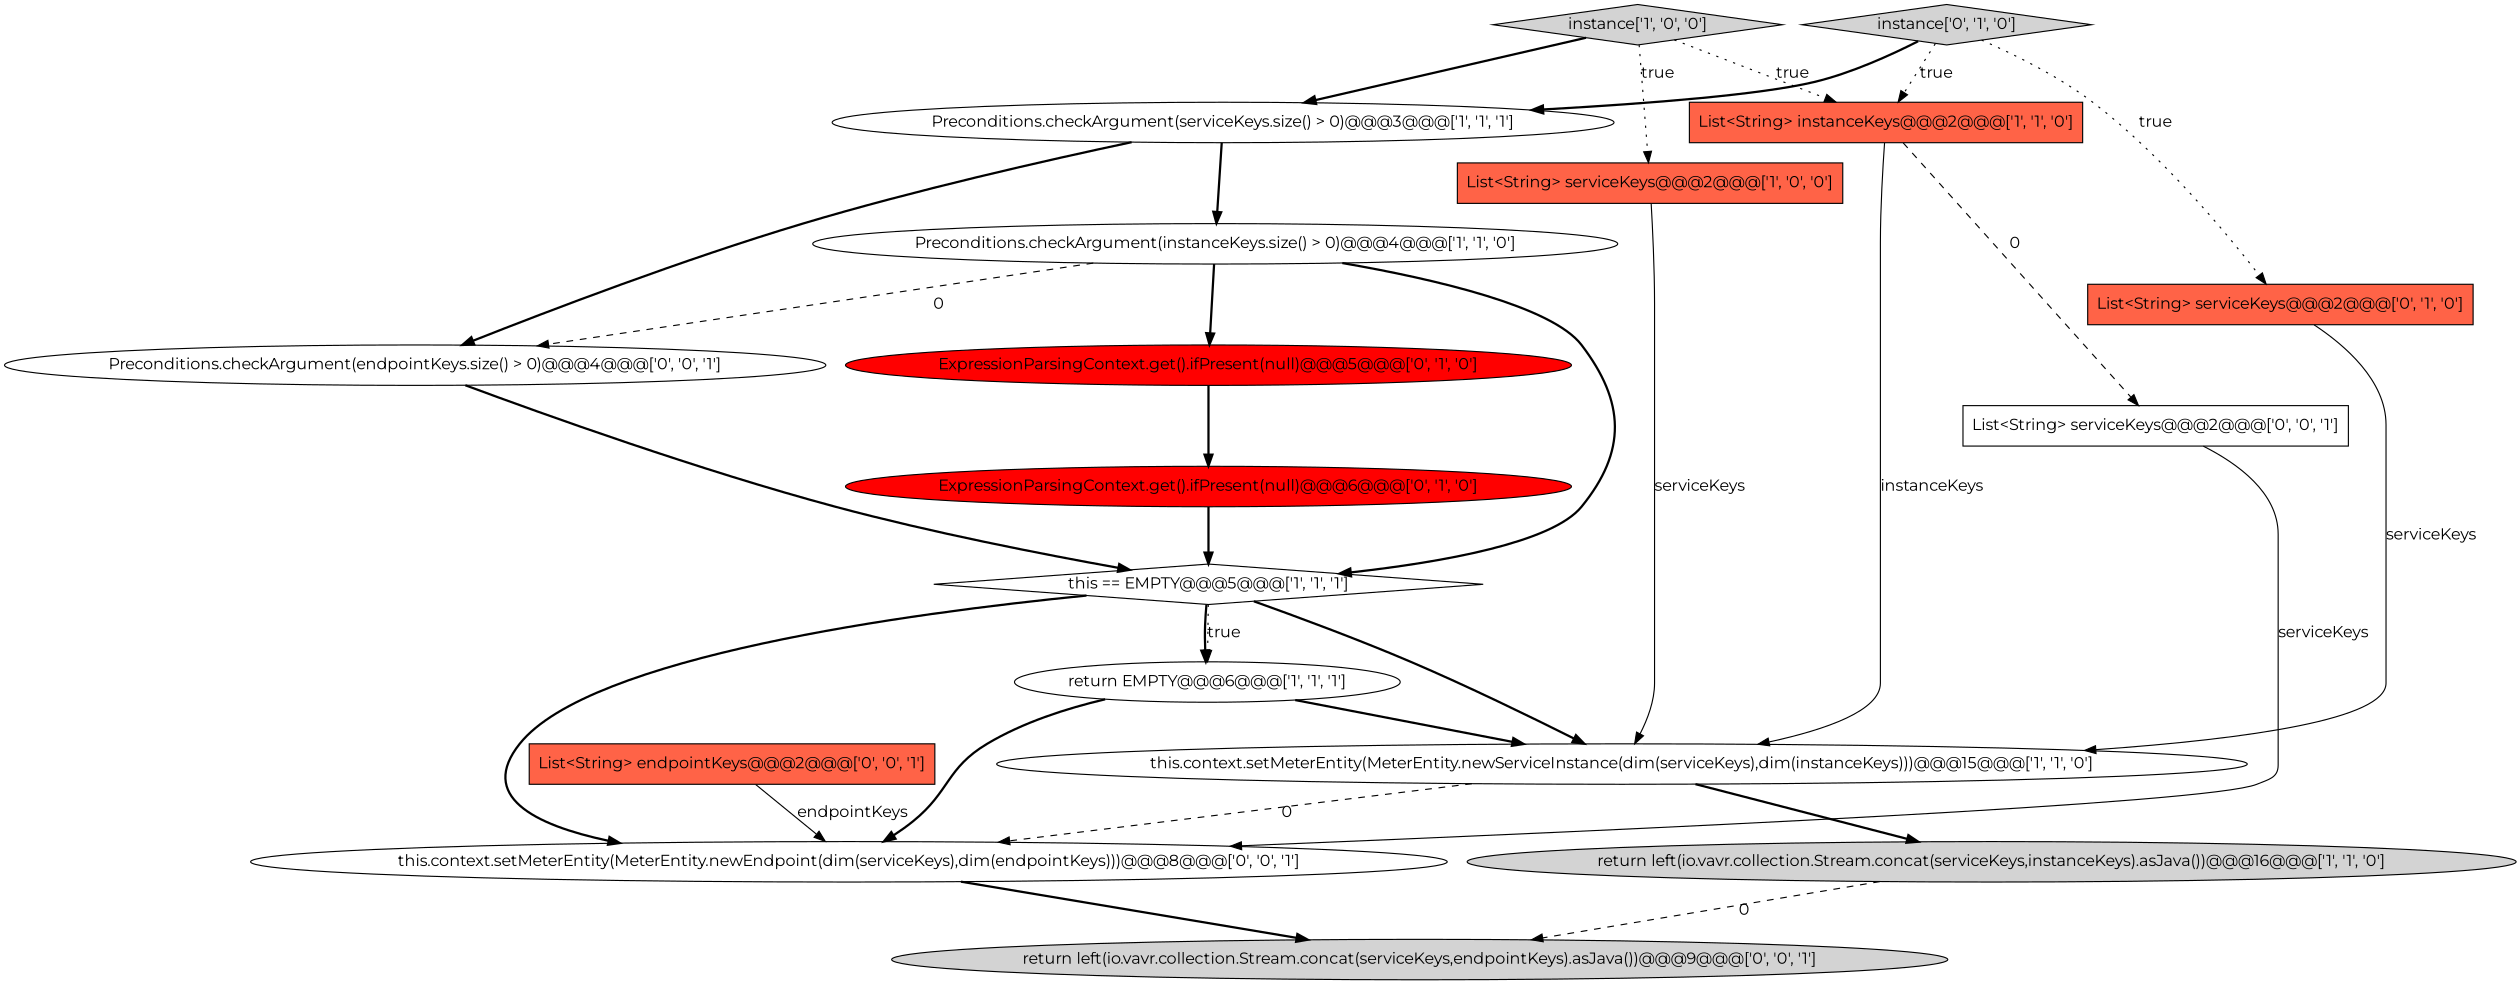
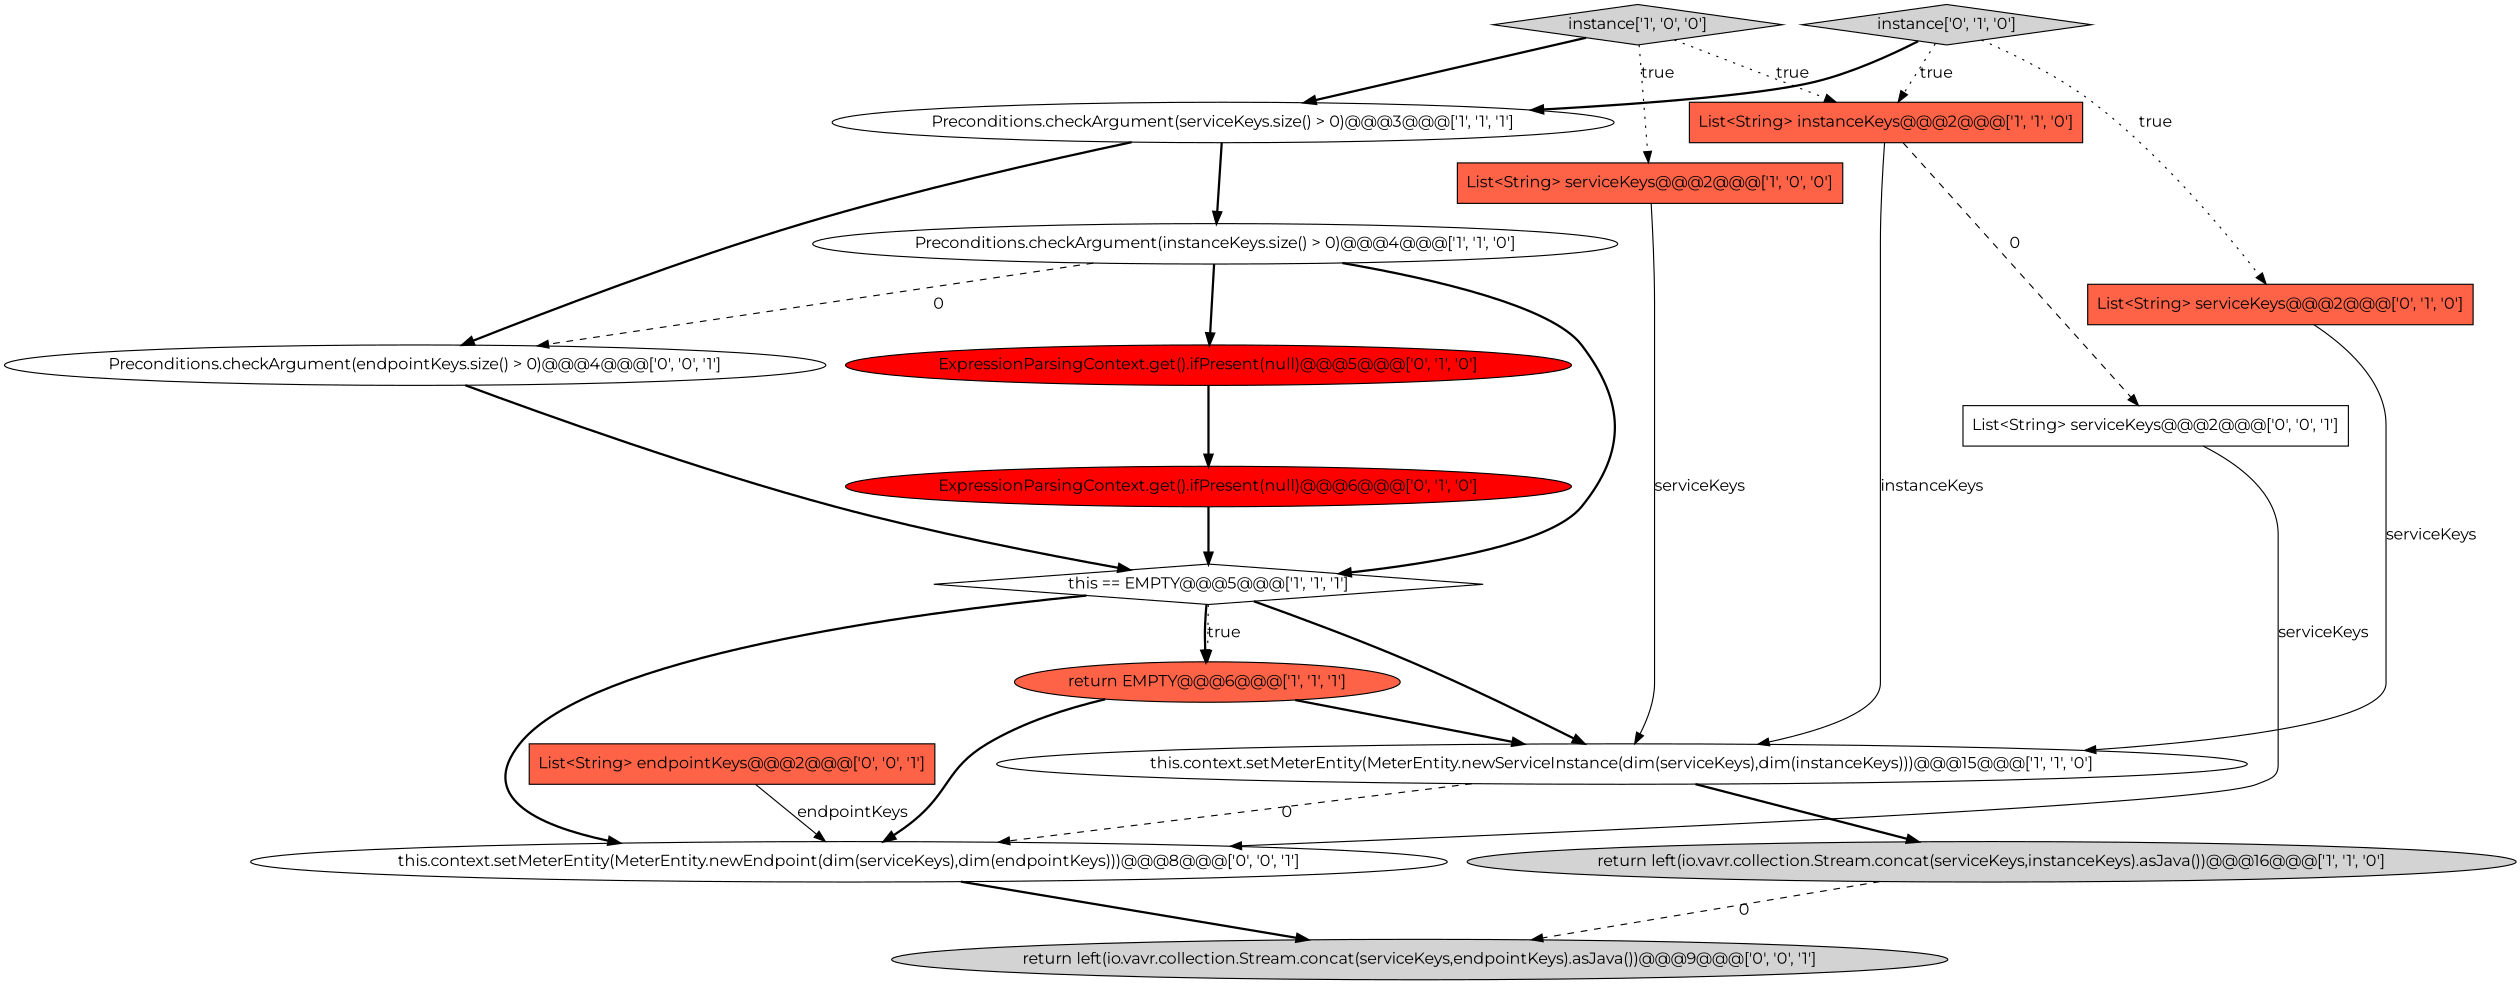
node "return EMPTY@@@6@@@['1', '1', '1']": fillcolor white -> tomato
